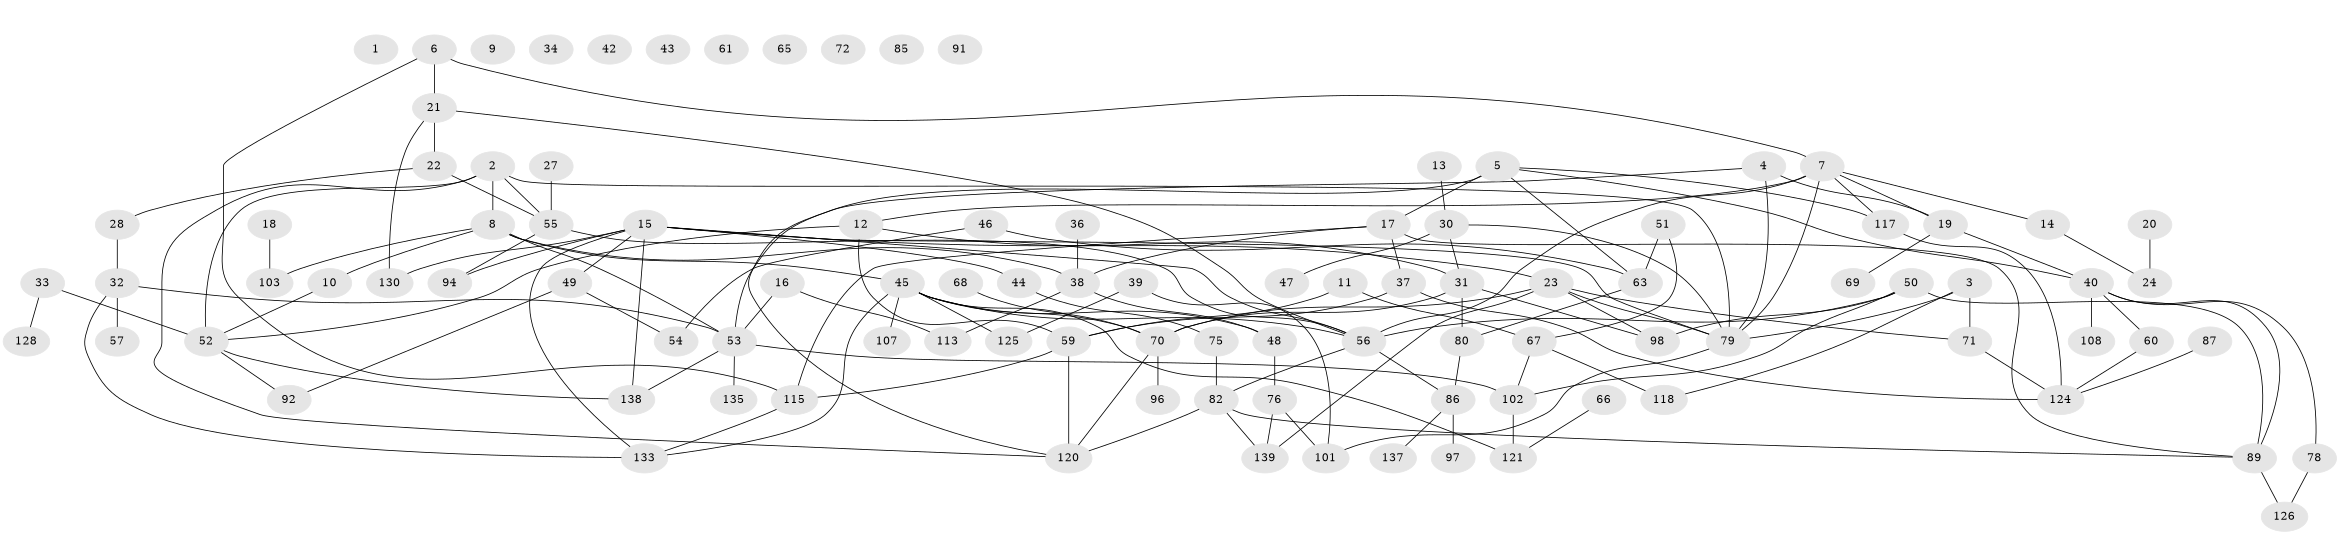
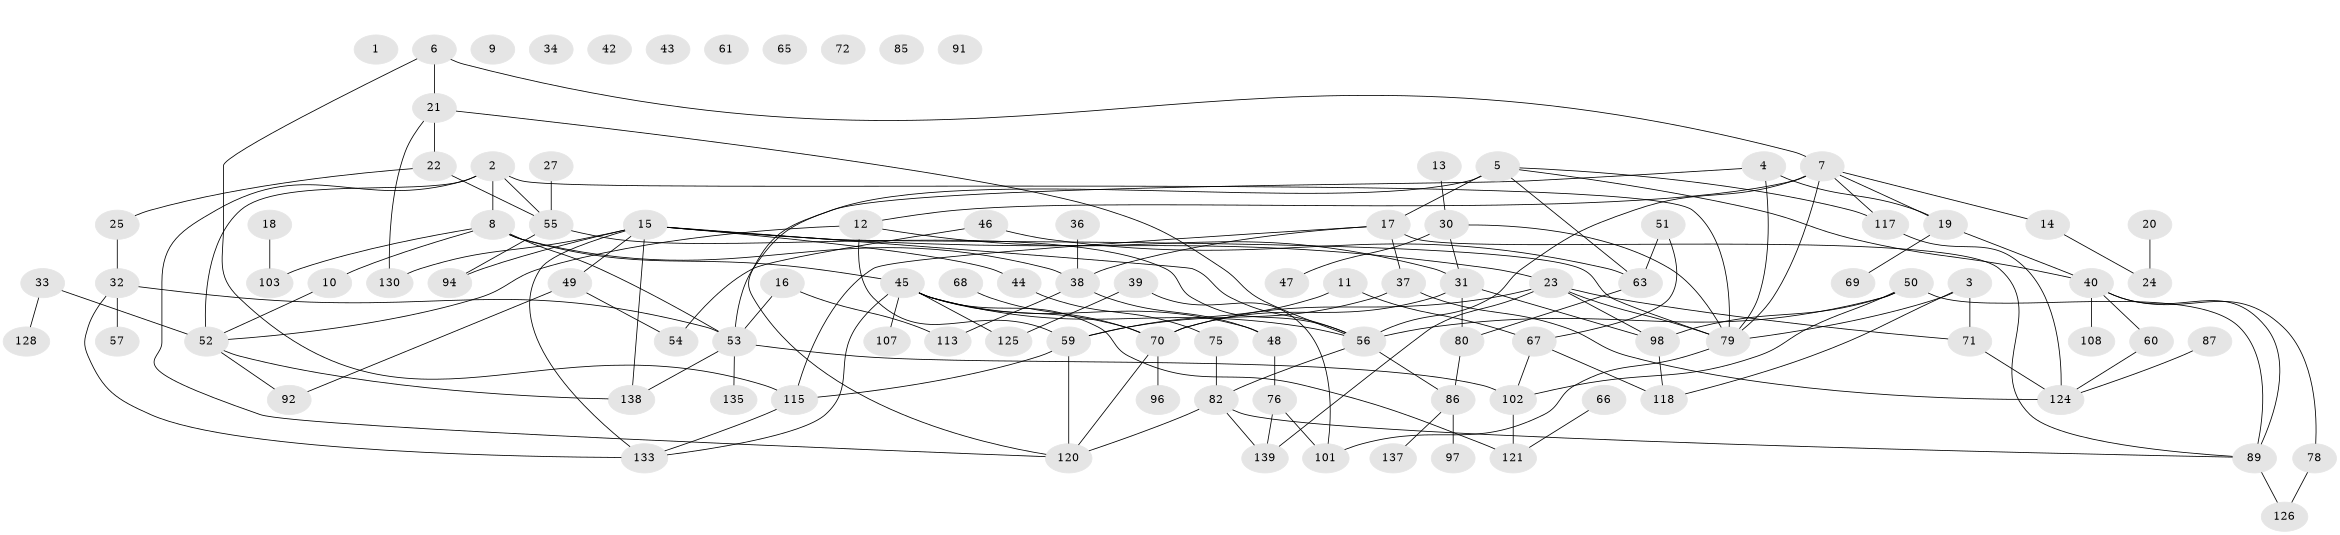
node "28": label "28" -> "25"
edge "98" -- "118": added
